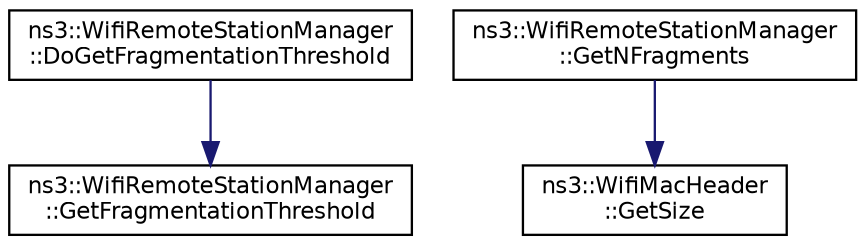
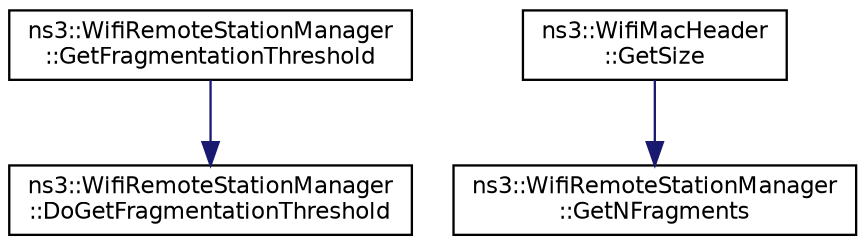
edge "ns3::WifiRemoteStationManager ::DoGetFragmentationThreshold" -> "ns3::WifiRemoteStationManager ::GetFragmentationThreshold": reversed
edge "ns3::WifiRemoteStationManager ::GetNFragments" -> "ns3::WifiMacHeader ::GetSize": reversed
